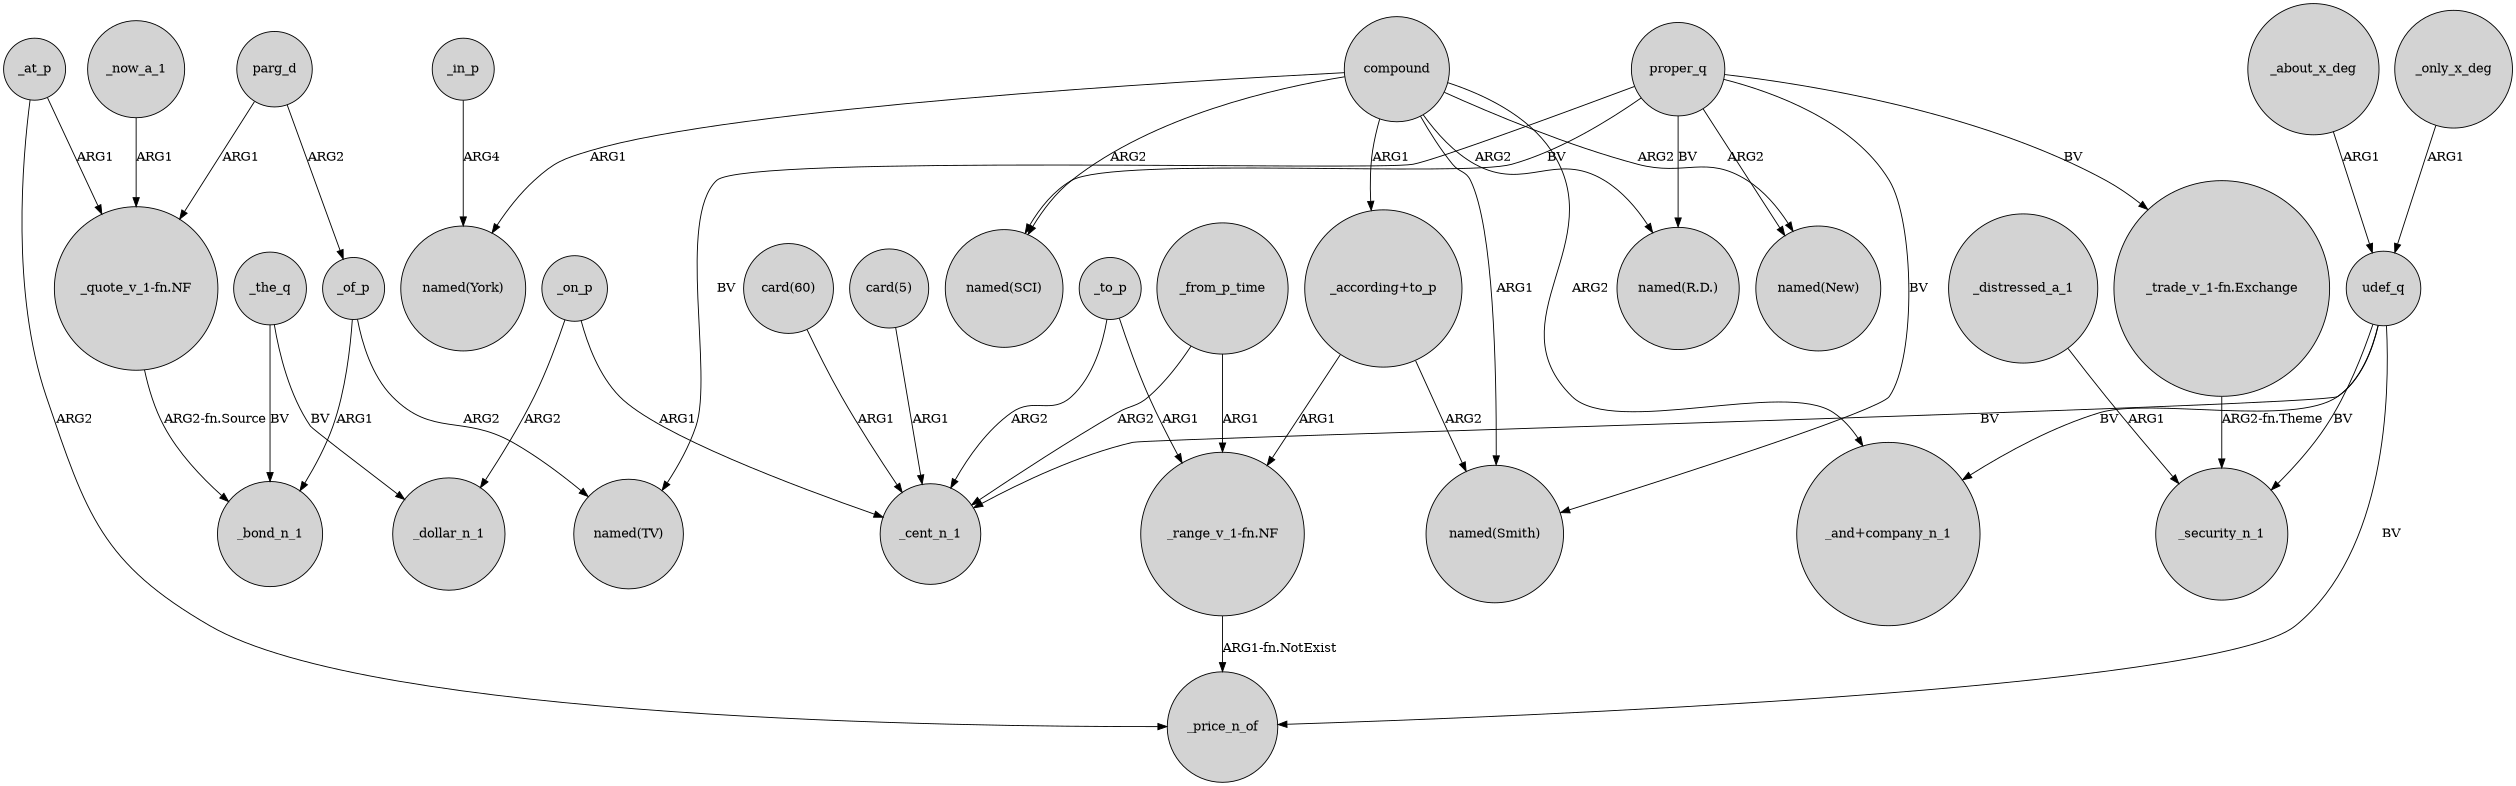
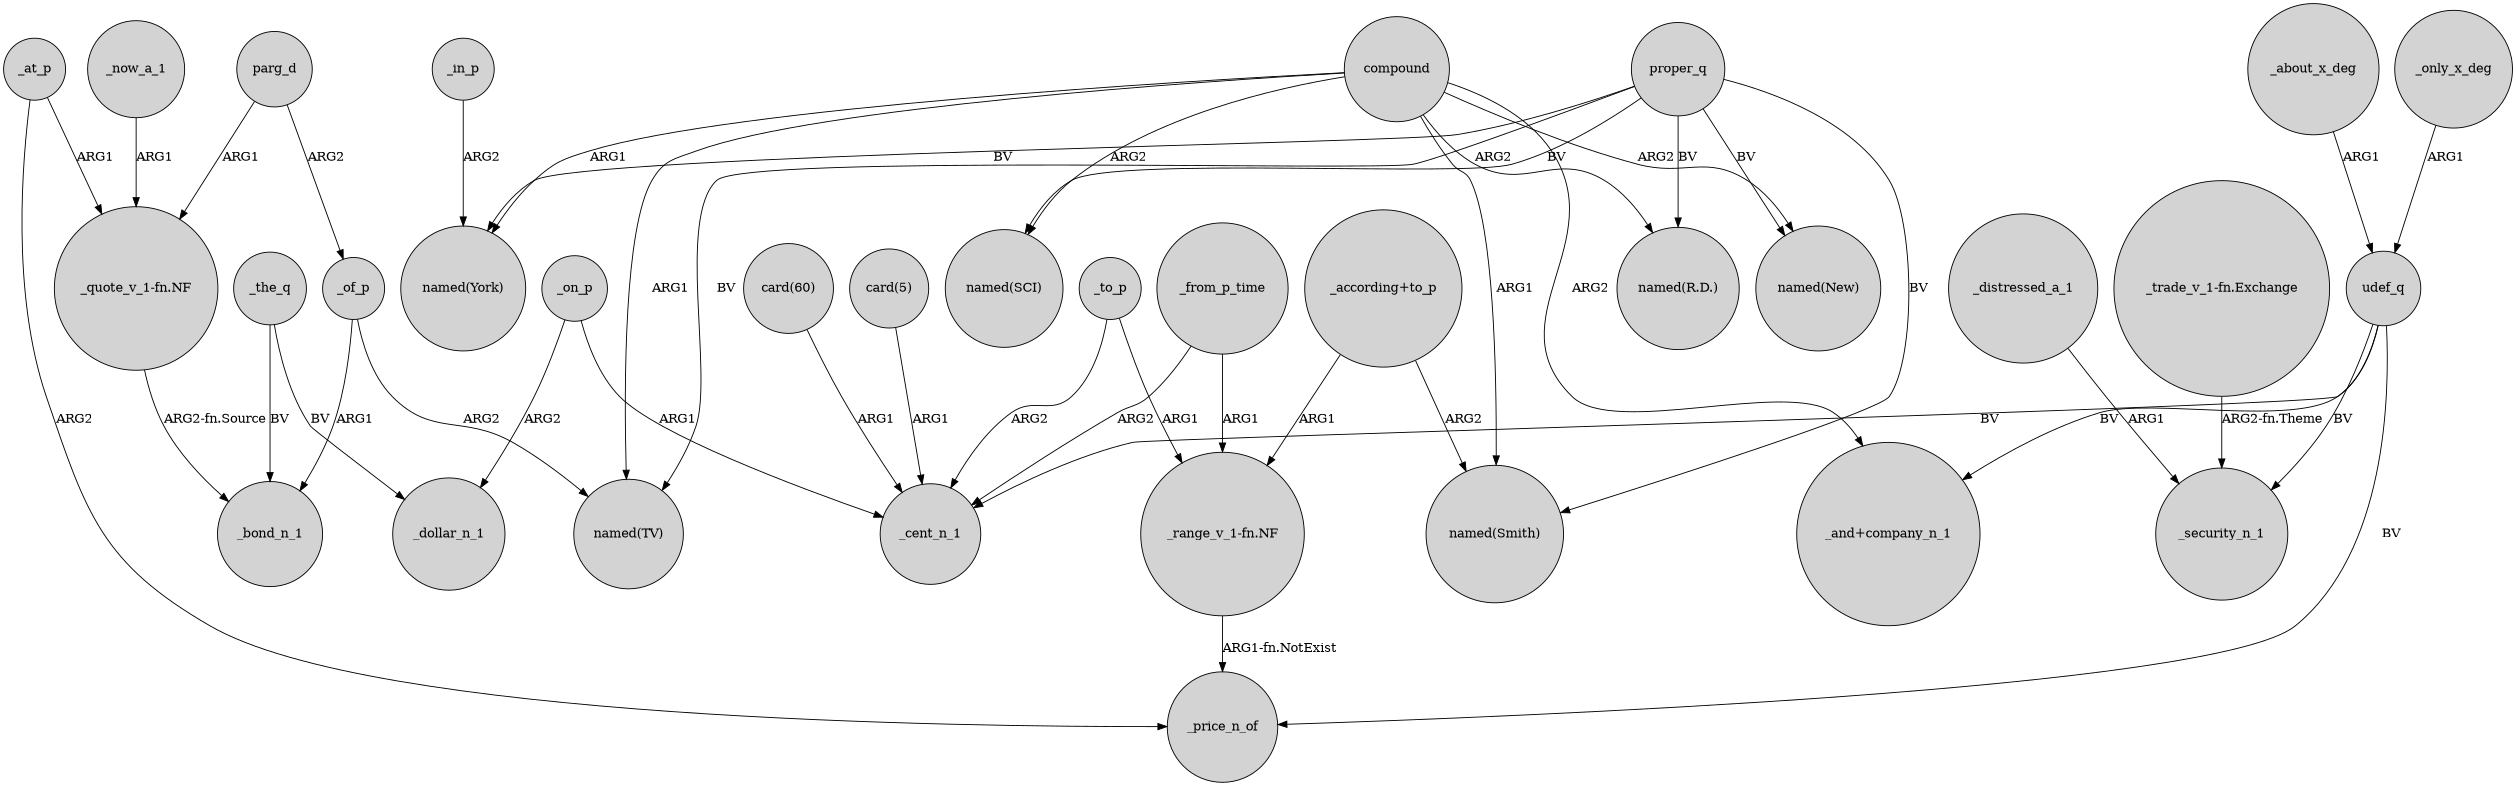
edge "proper_q" -> "_trade_v_1-fn.Exchange": now "proper_q" -> "named(York)"
edge "_in_p" -> "named(York)": label "ARG4" -> "ARG2"
edge "proper_q" -> "named(New)": label "ARG2" -> "BV"
edge "compound" -> "_according+to_p": now "compound" -> "named(TV)"
